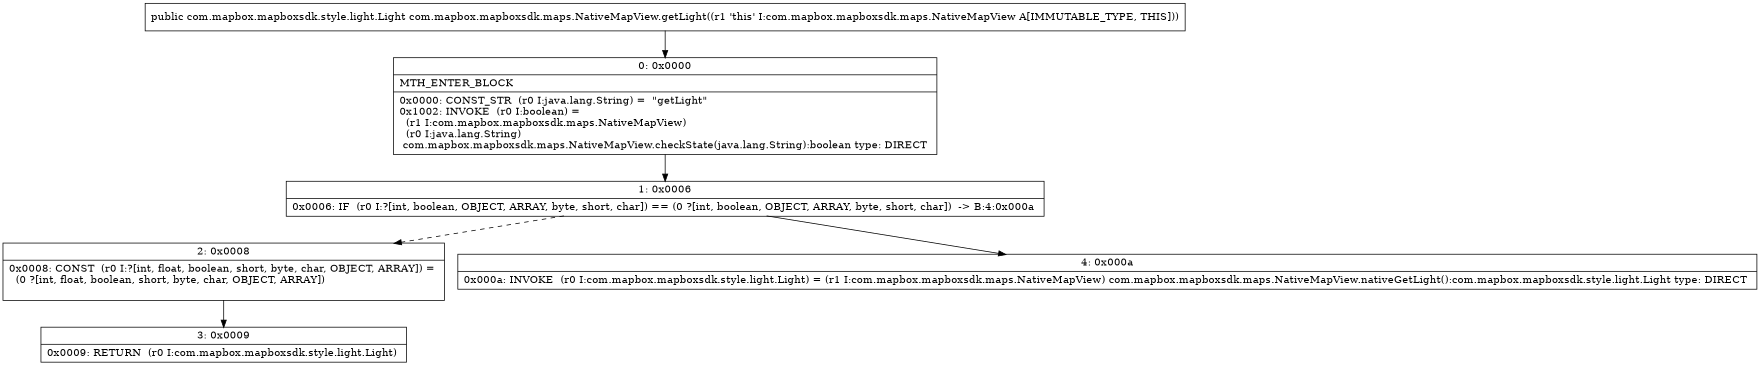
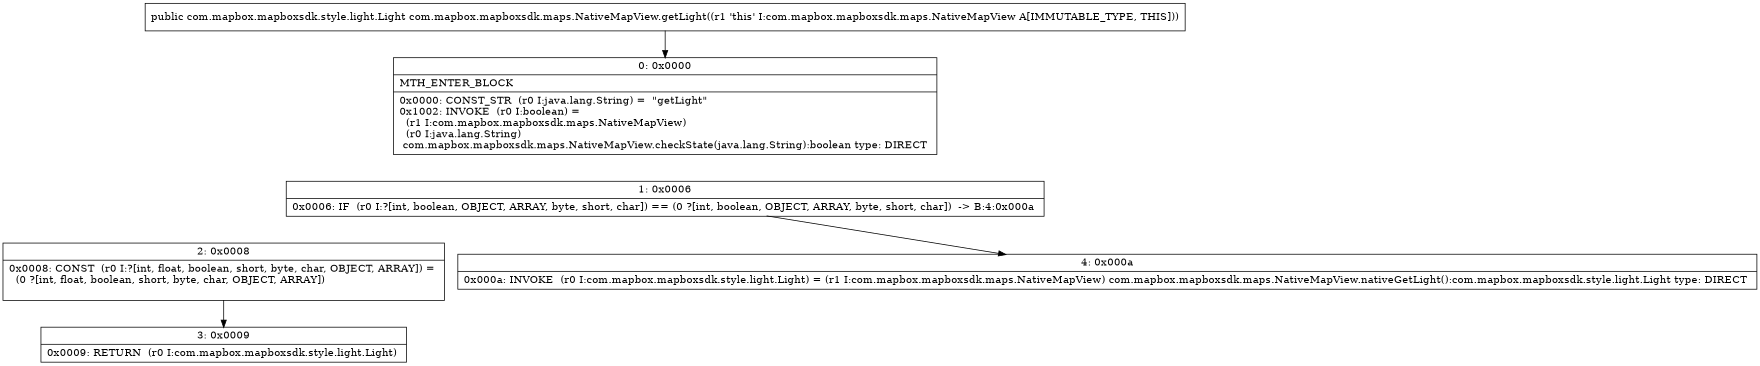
edge "0: 0x0000" -> "1: 0x0006": removed
edge "1: 0x0006" -> "2: 0x0008": removed
